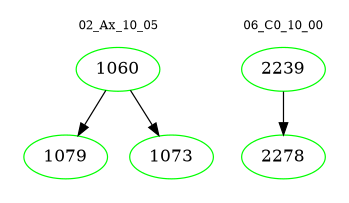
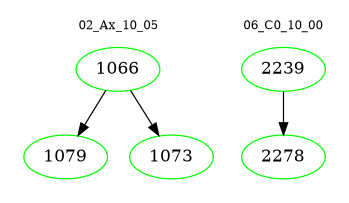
node "1060": label "1060" -> "1066"
